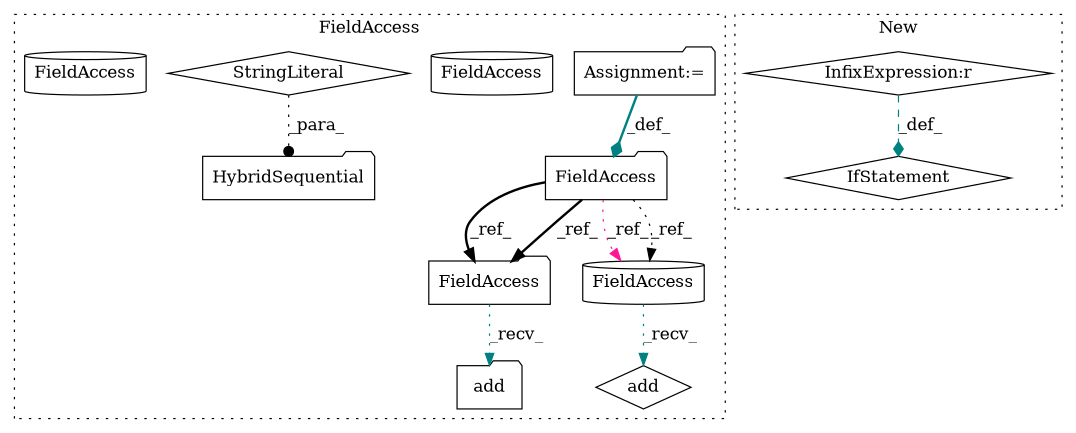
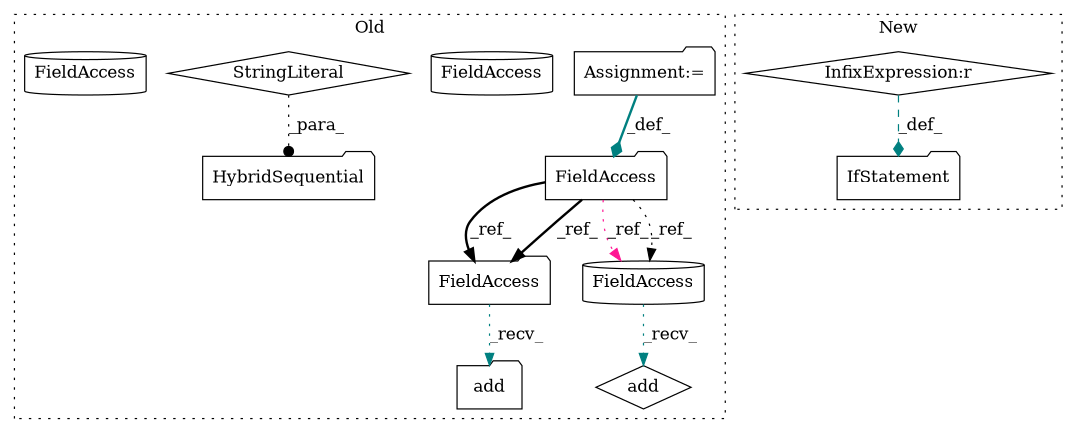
cluster "FieldAccess": label "FieldAccess" -> "Old"
node "IfStatement": shape diamond -> folder
